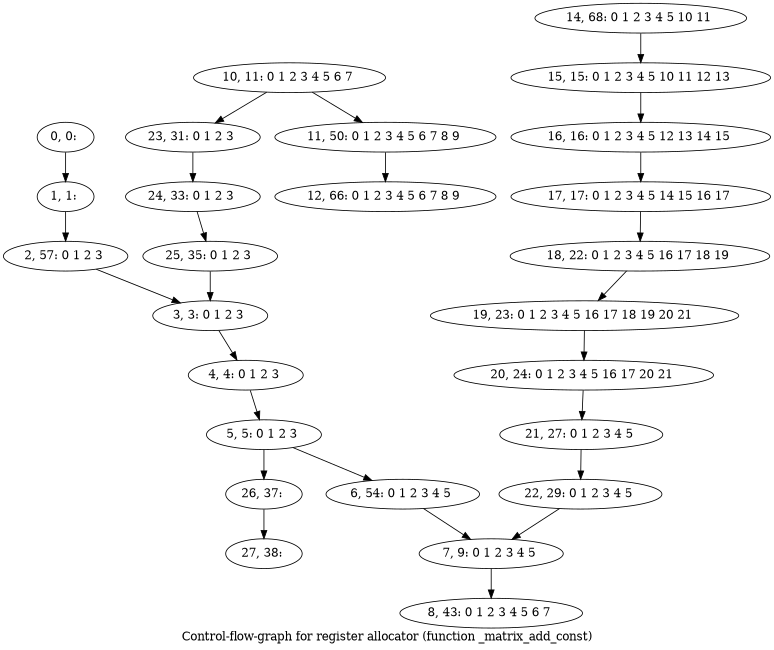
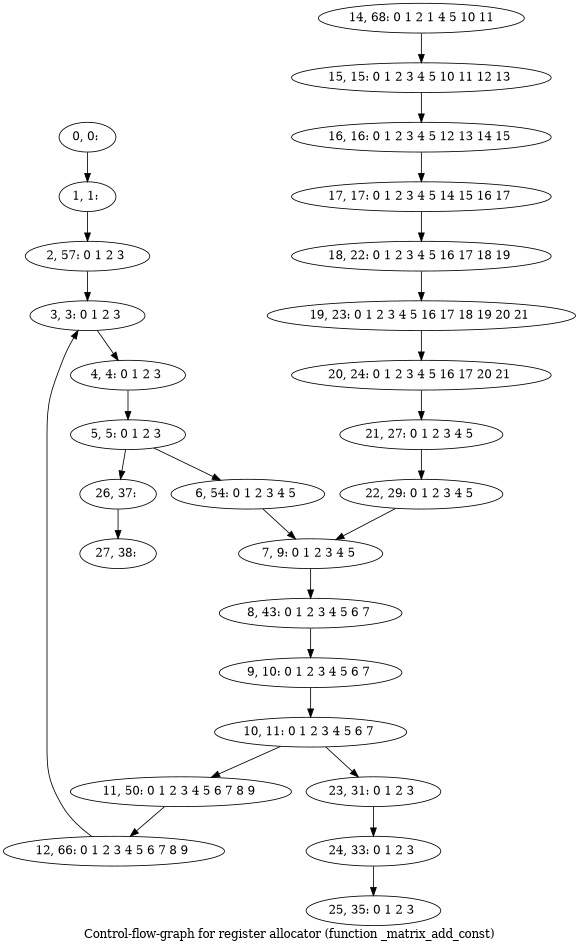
node "14, 68: 0 1 2 3 4 5 10 11": label "14, 68: 0 1 2 3 4 5 10 11" -> "14, 68: 0 1 2 1 4 5 10 11"
edge "25, 35: 0 1 2 3" -> "3, 3: 0 1 2 3": now "12, 66: 0 1 2 3 4 5 6 7 8 9" -> "3, 3: 0 1 2 3"
node "9, 10: 0 1 2 3 4 5 6 7": added
